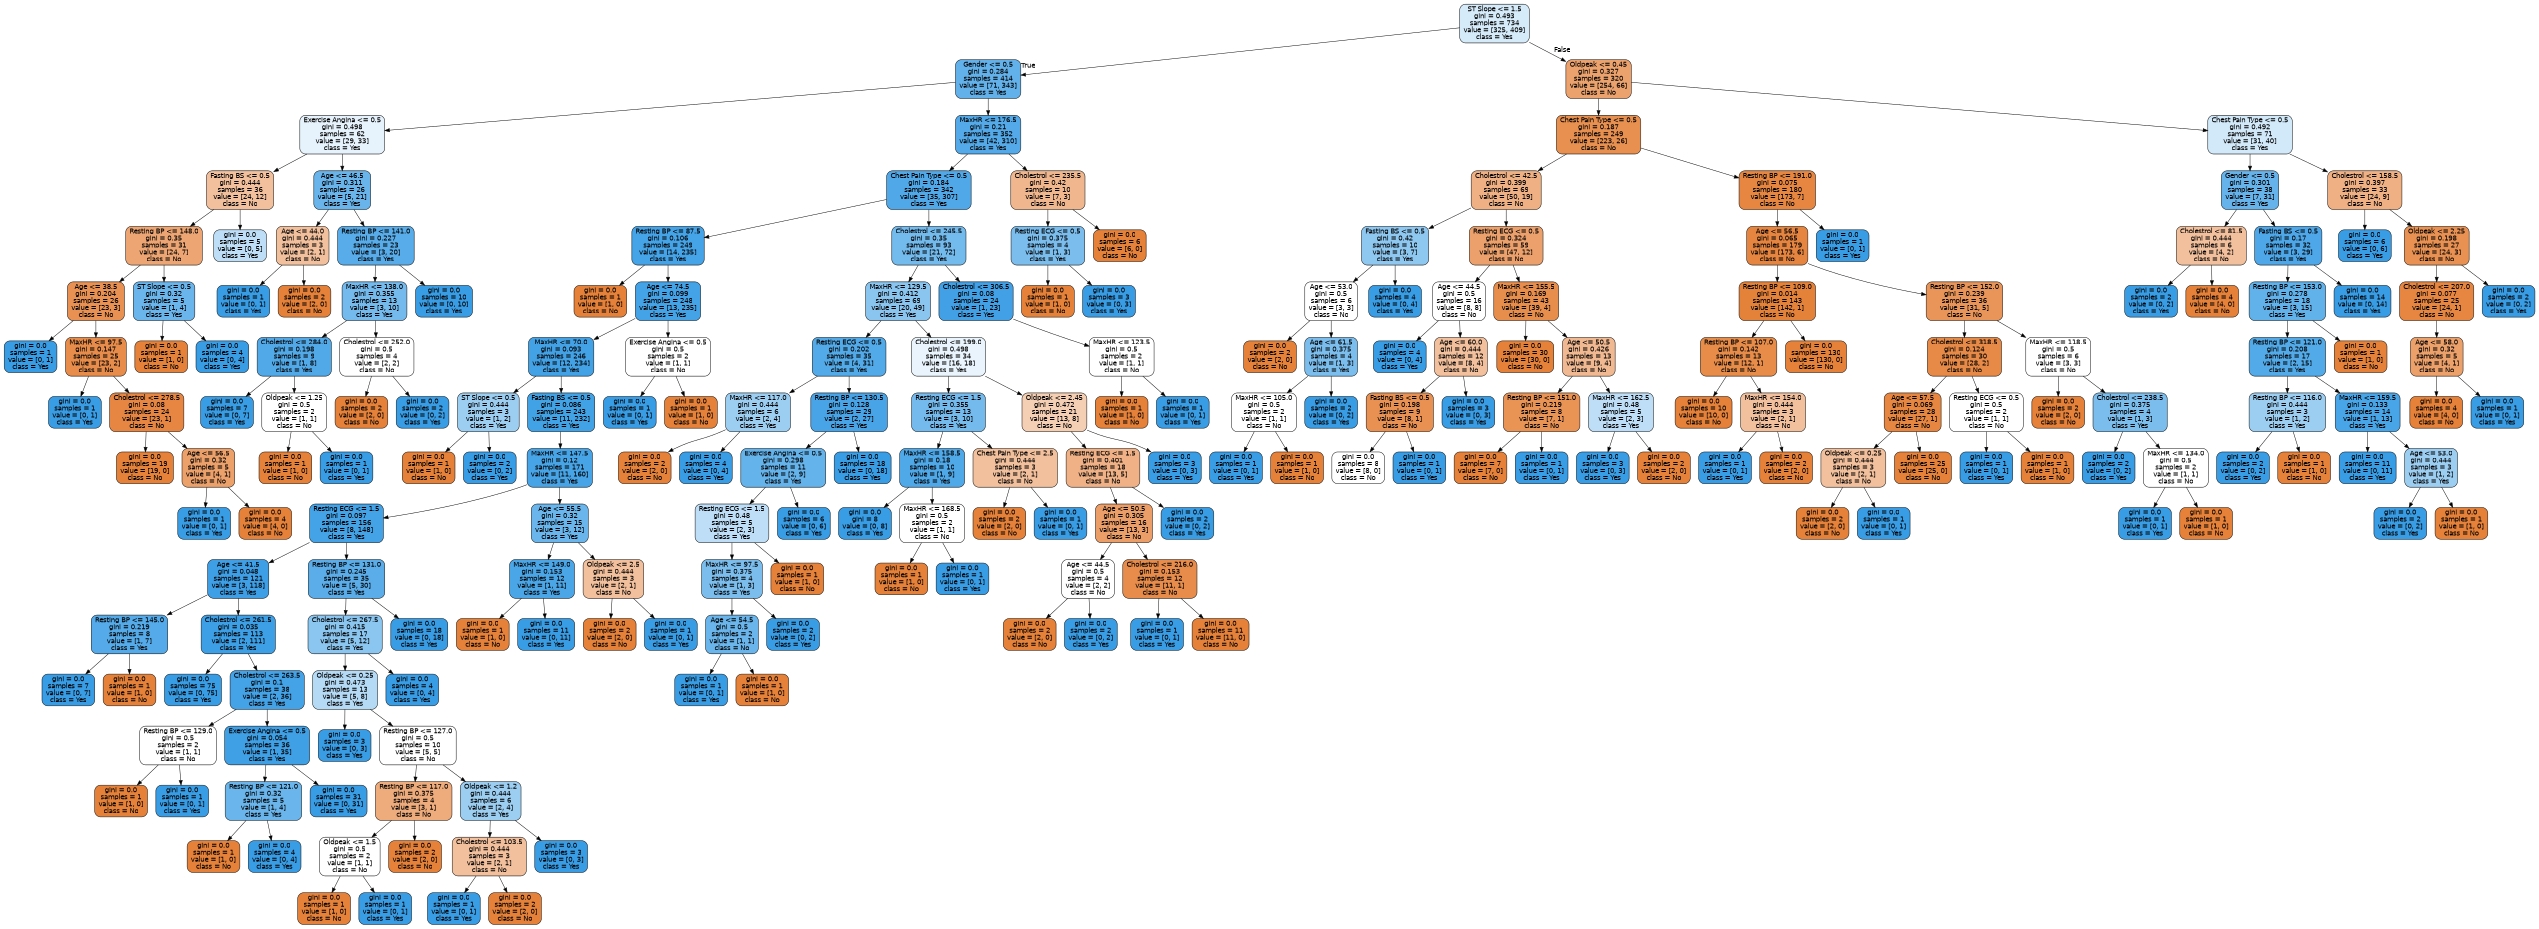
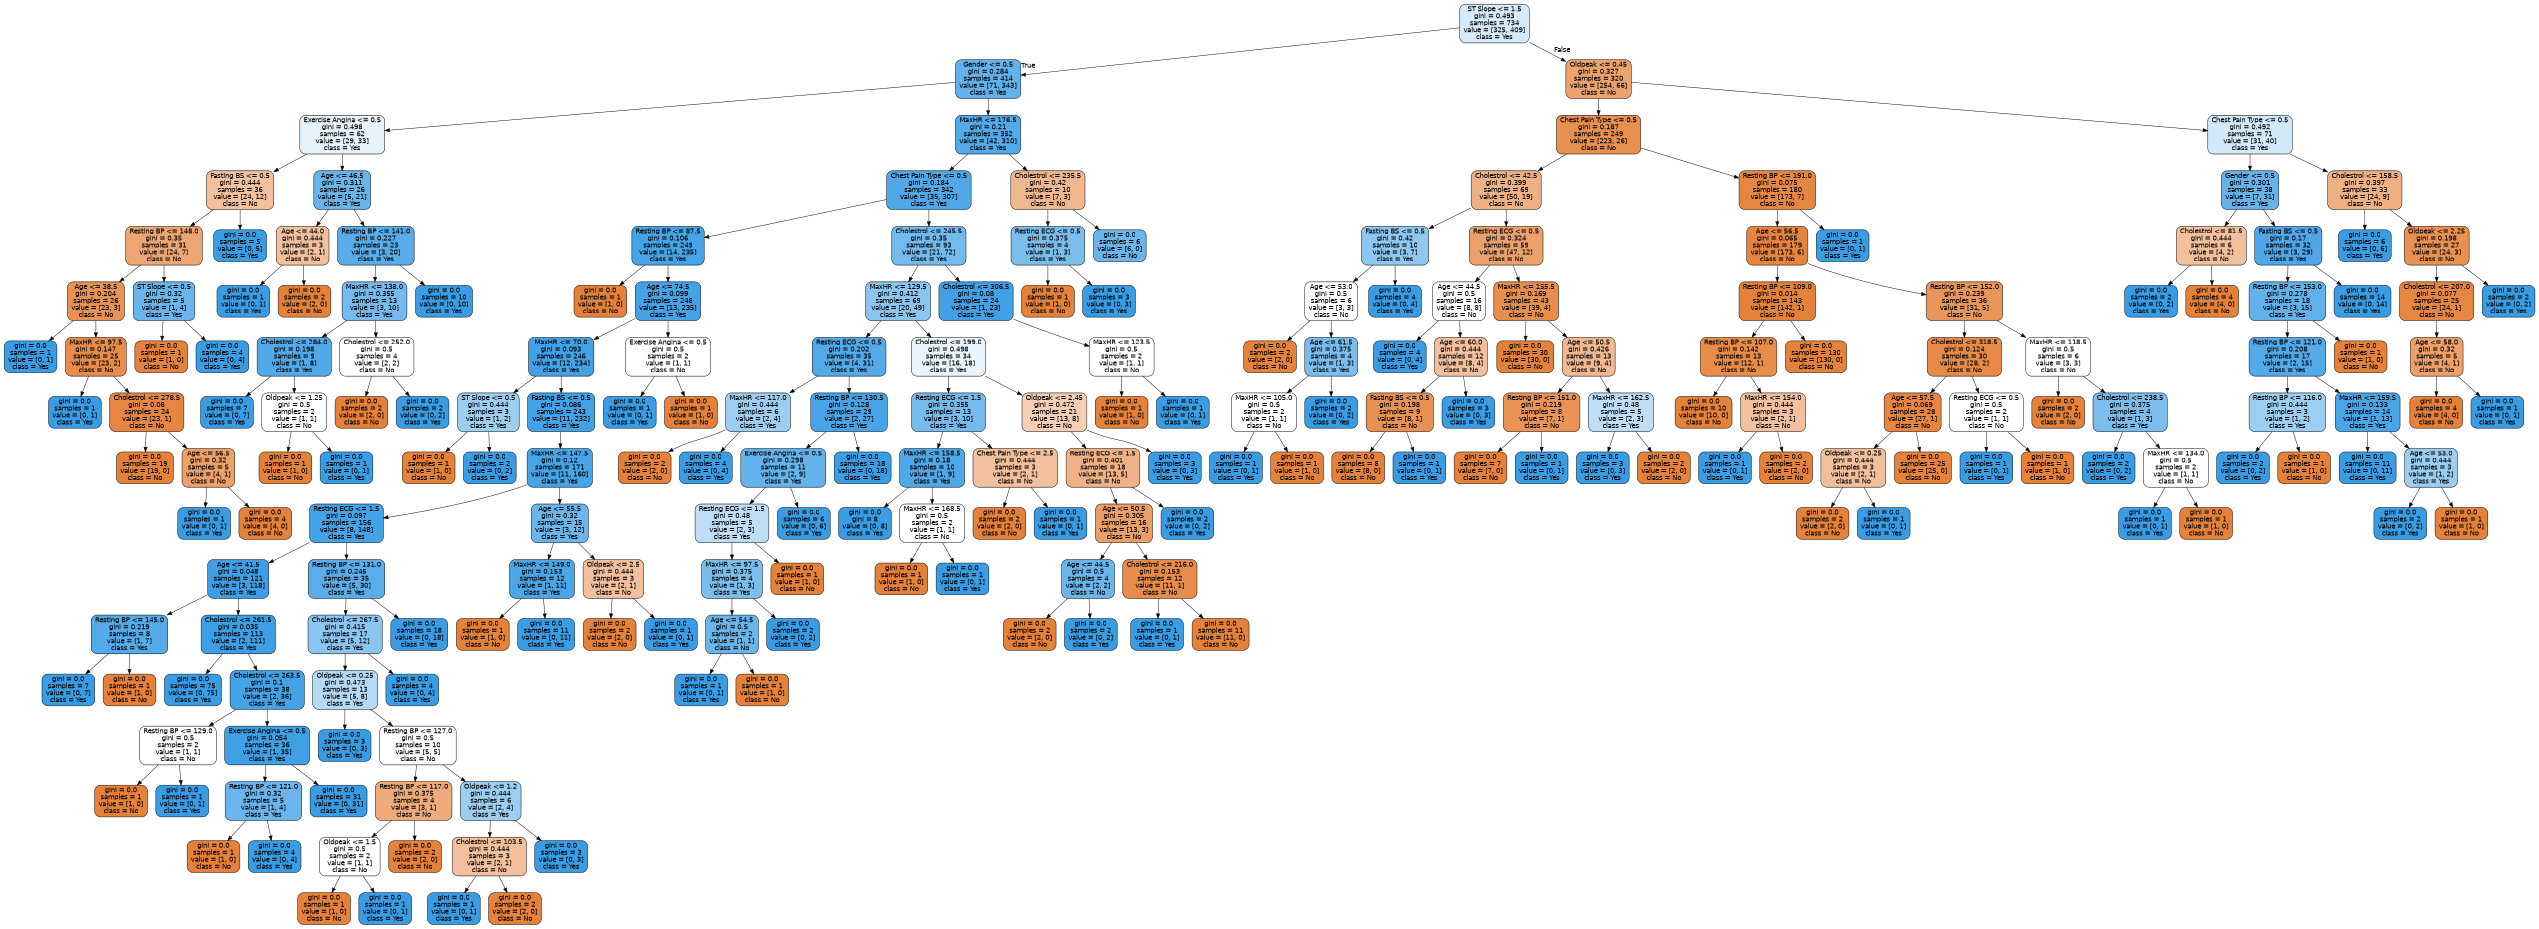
node "gini = 0.0 samples = 5 value = [0, 5] class = Yes": fillcolor #bddef6 -> #399de5
node "gini = 0.0 samples = 6 value = [6, 0] class = No": fillcolor #e58139 -> #6ab6ec
node "gini = 0.0 samples = 8 value = [8, 0] class = No": fillcolor #ffffff -> #e58139
node "Age <= 44.5 gini = 0.5 samples = 4 value = [2, 2] class = No": fillcolor #ffffff -> #6ab6ec
